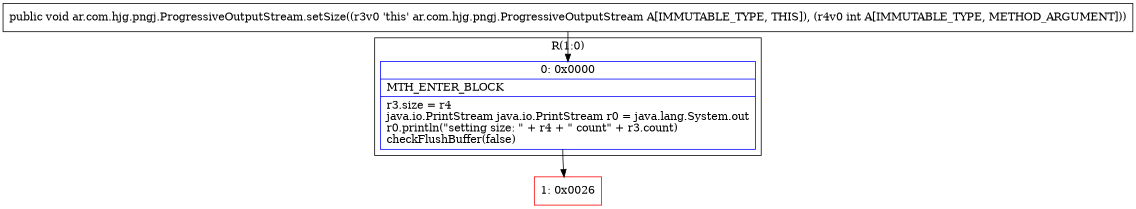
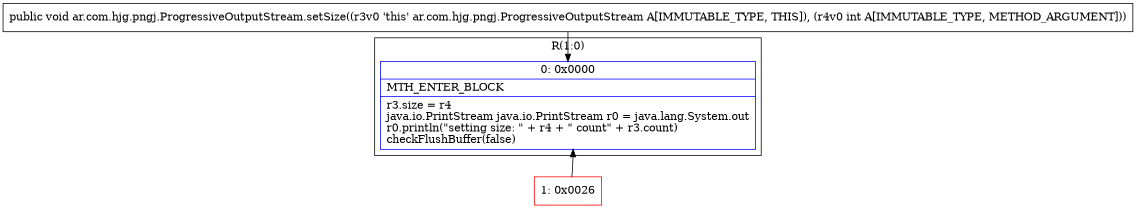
edge "0: 0x0000" -> "1: 0x0026": reversed
